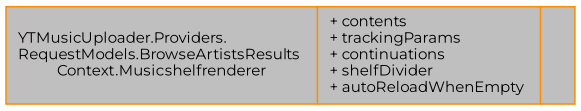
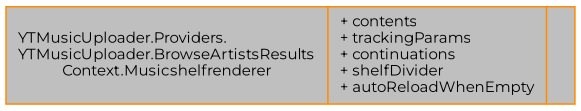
node "YTMusicUploader.Providers.": text "RequestModels.BrowseArtistsResults" -> "YTMusicUploader.BrowseArtistsResults"
